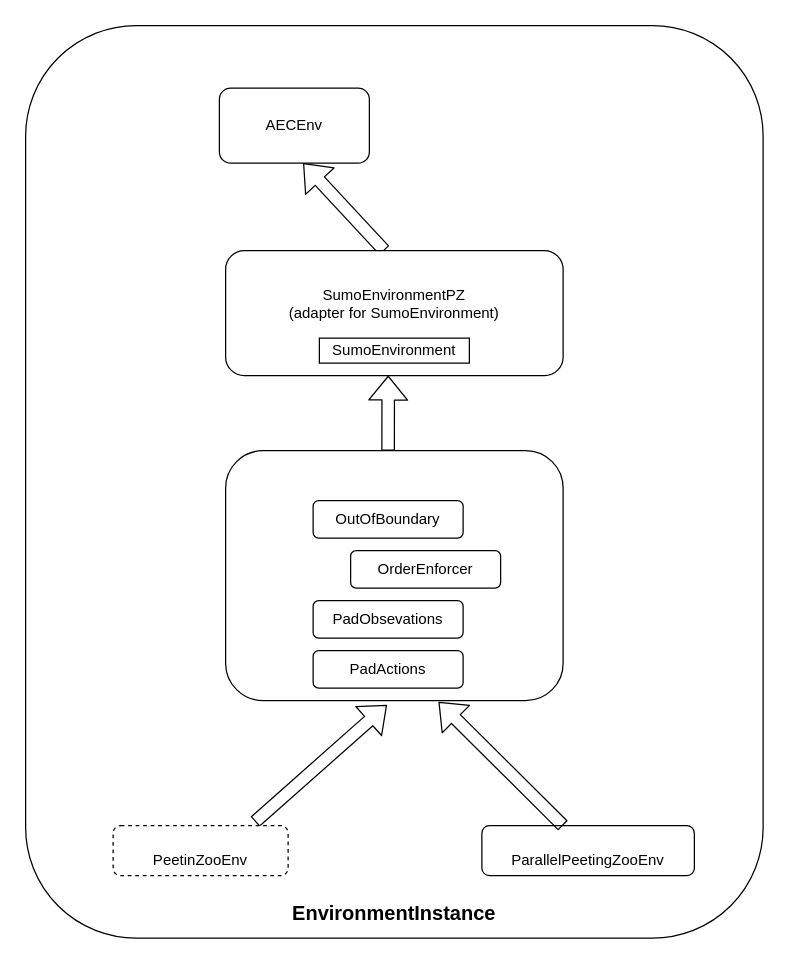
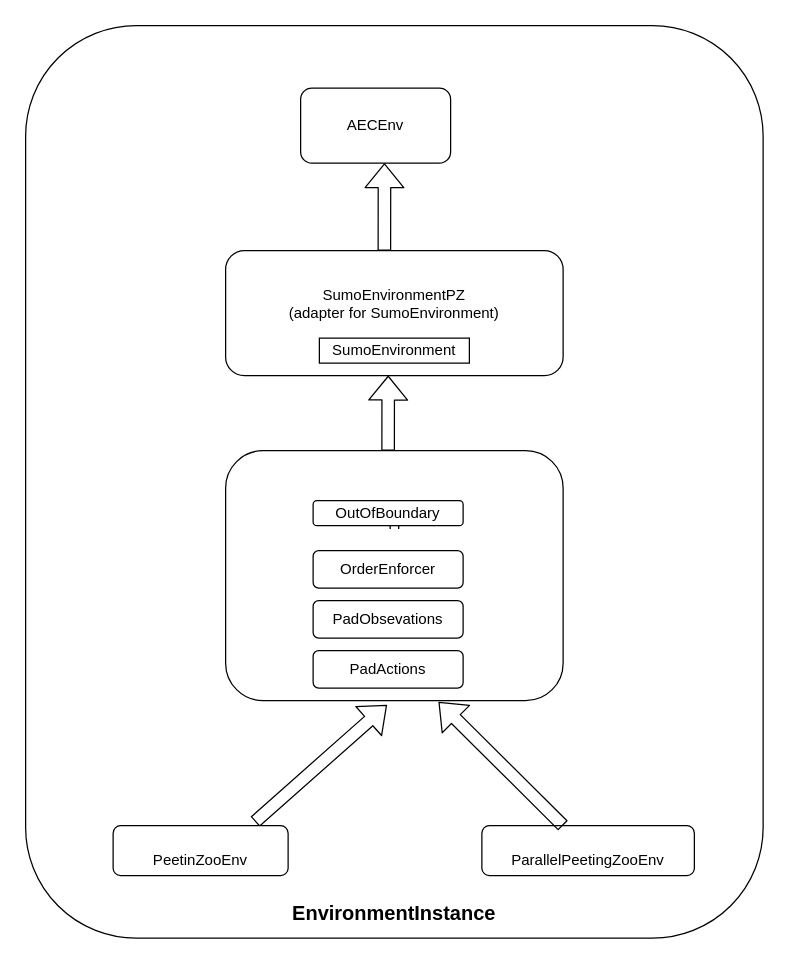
node "AECEnv": moved (294, 126) -> (376, 126)
node "OutOfBoundary": size 150x38 -> 150x25
node "OrderEnforcer": moved (426, 569) -> (388, 569)
node "PeetinZooEnv": style dashed -> solid
